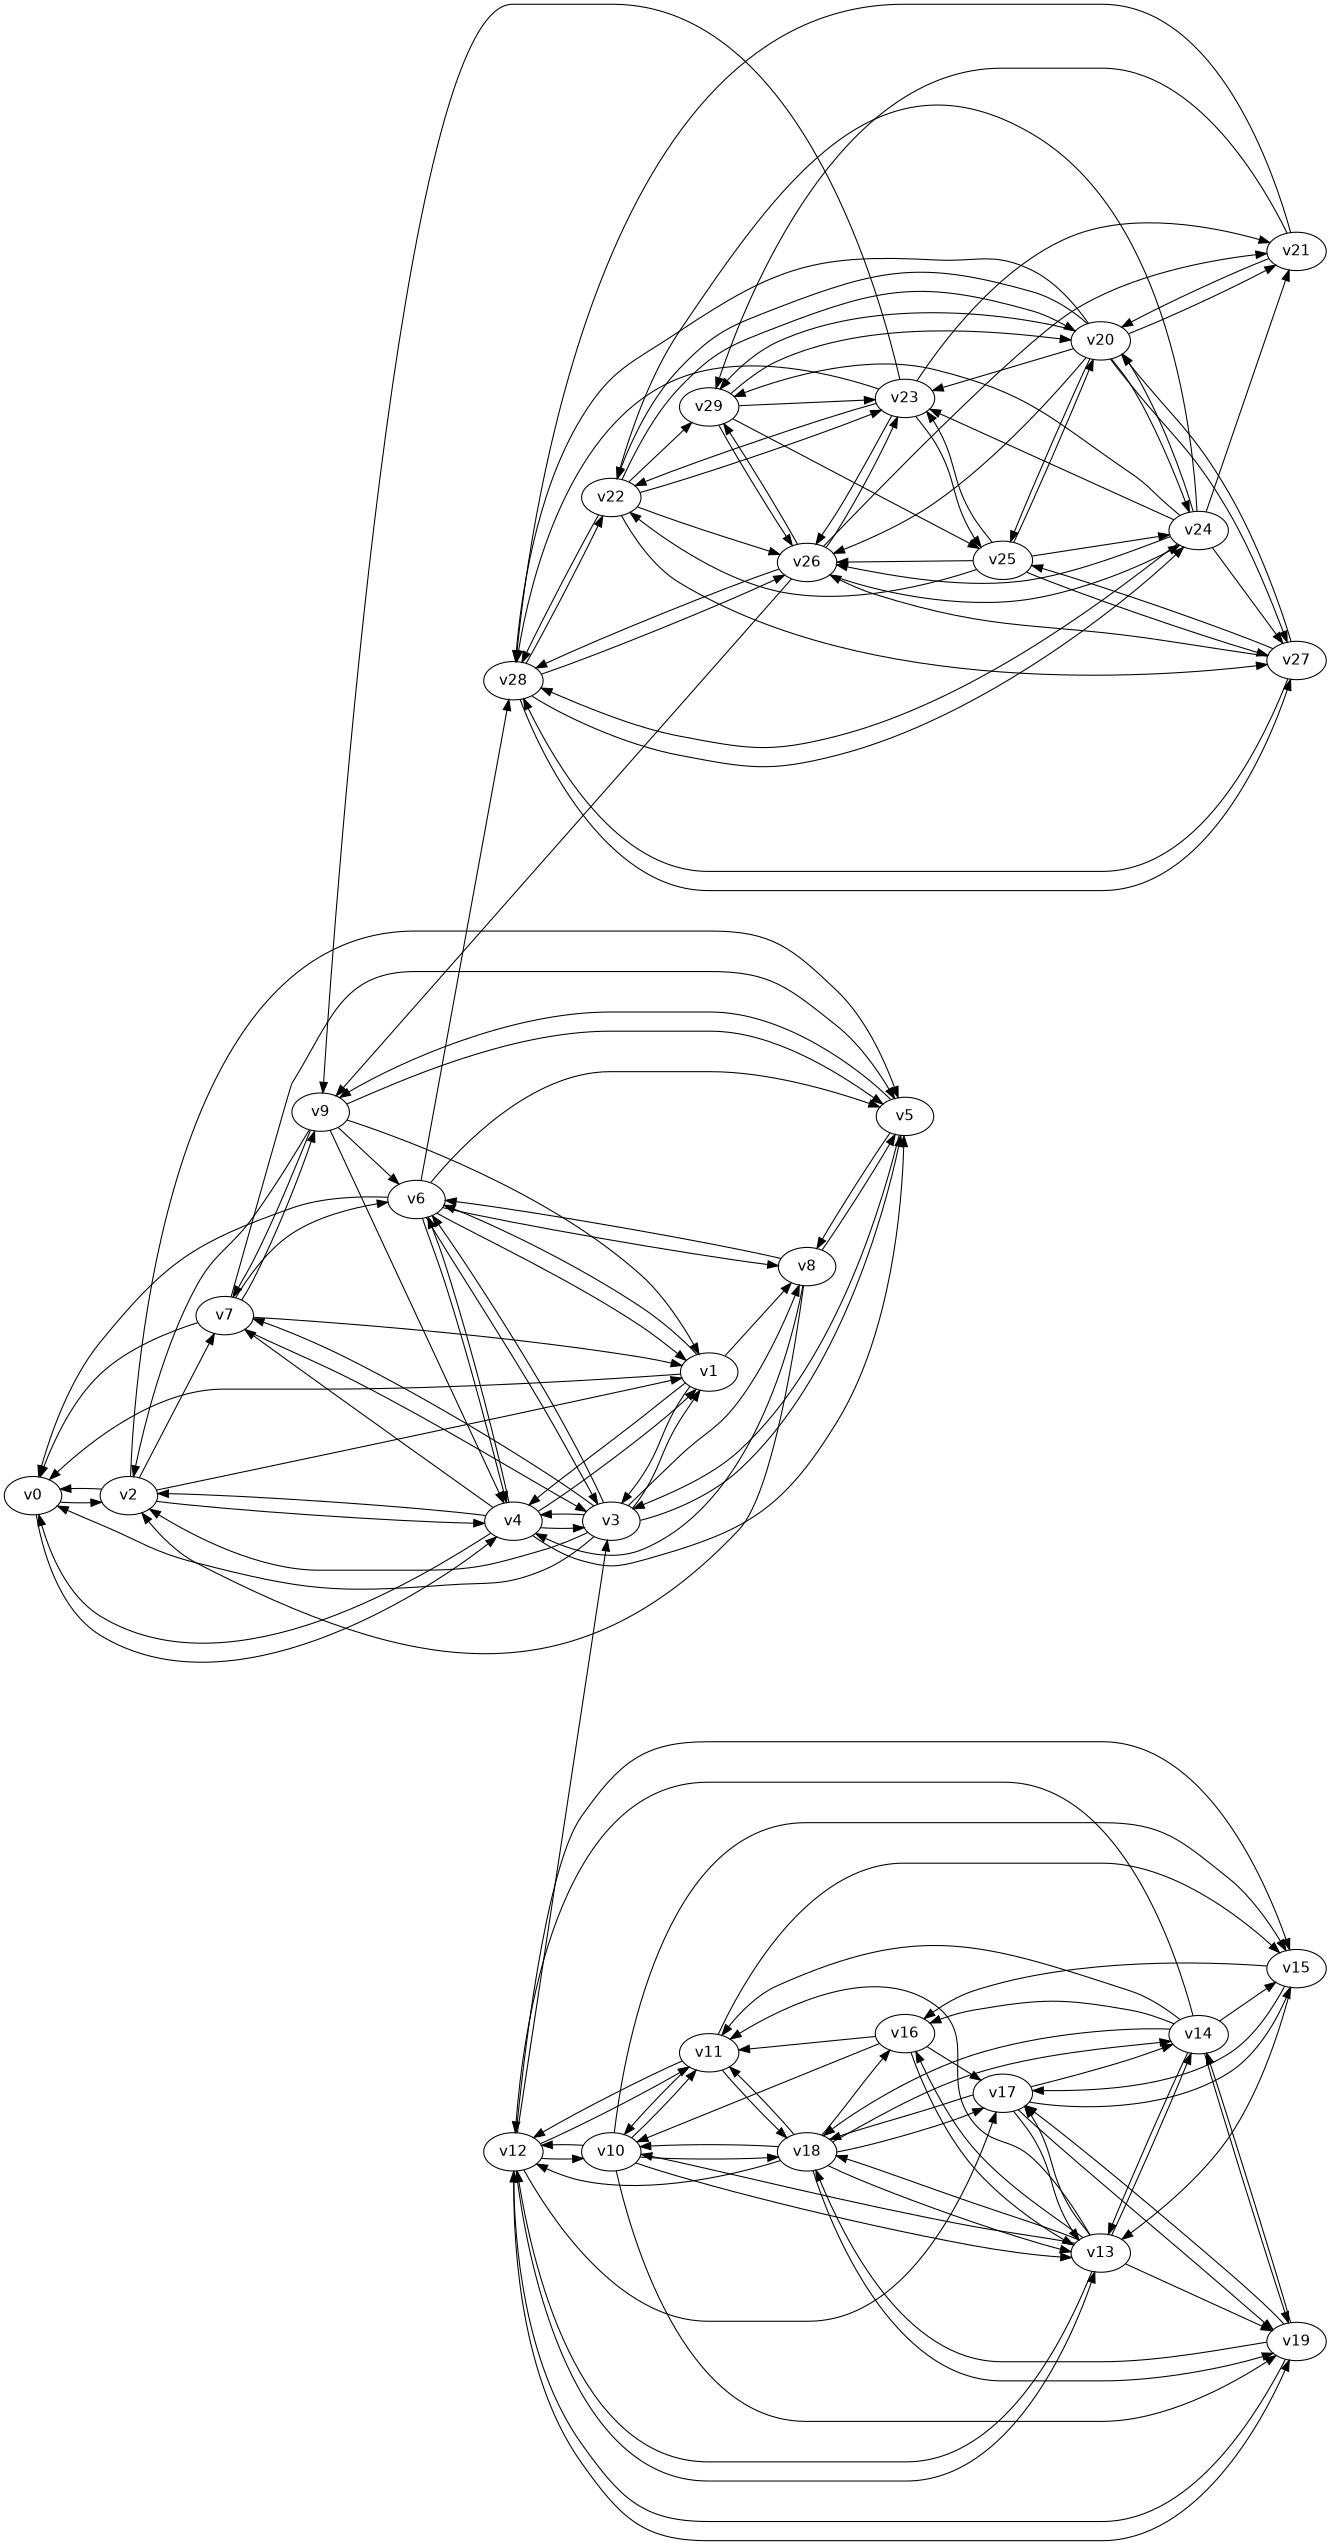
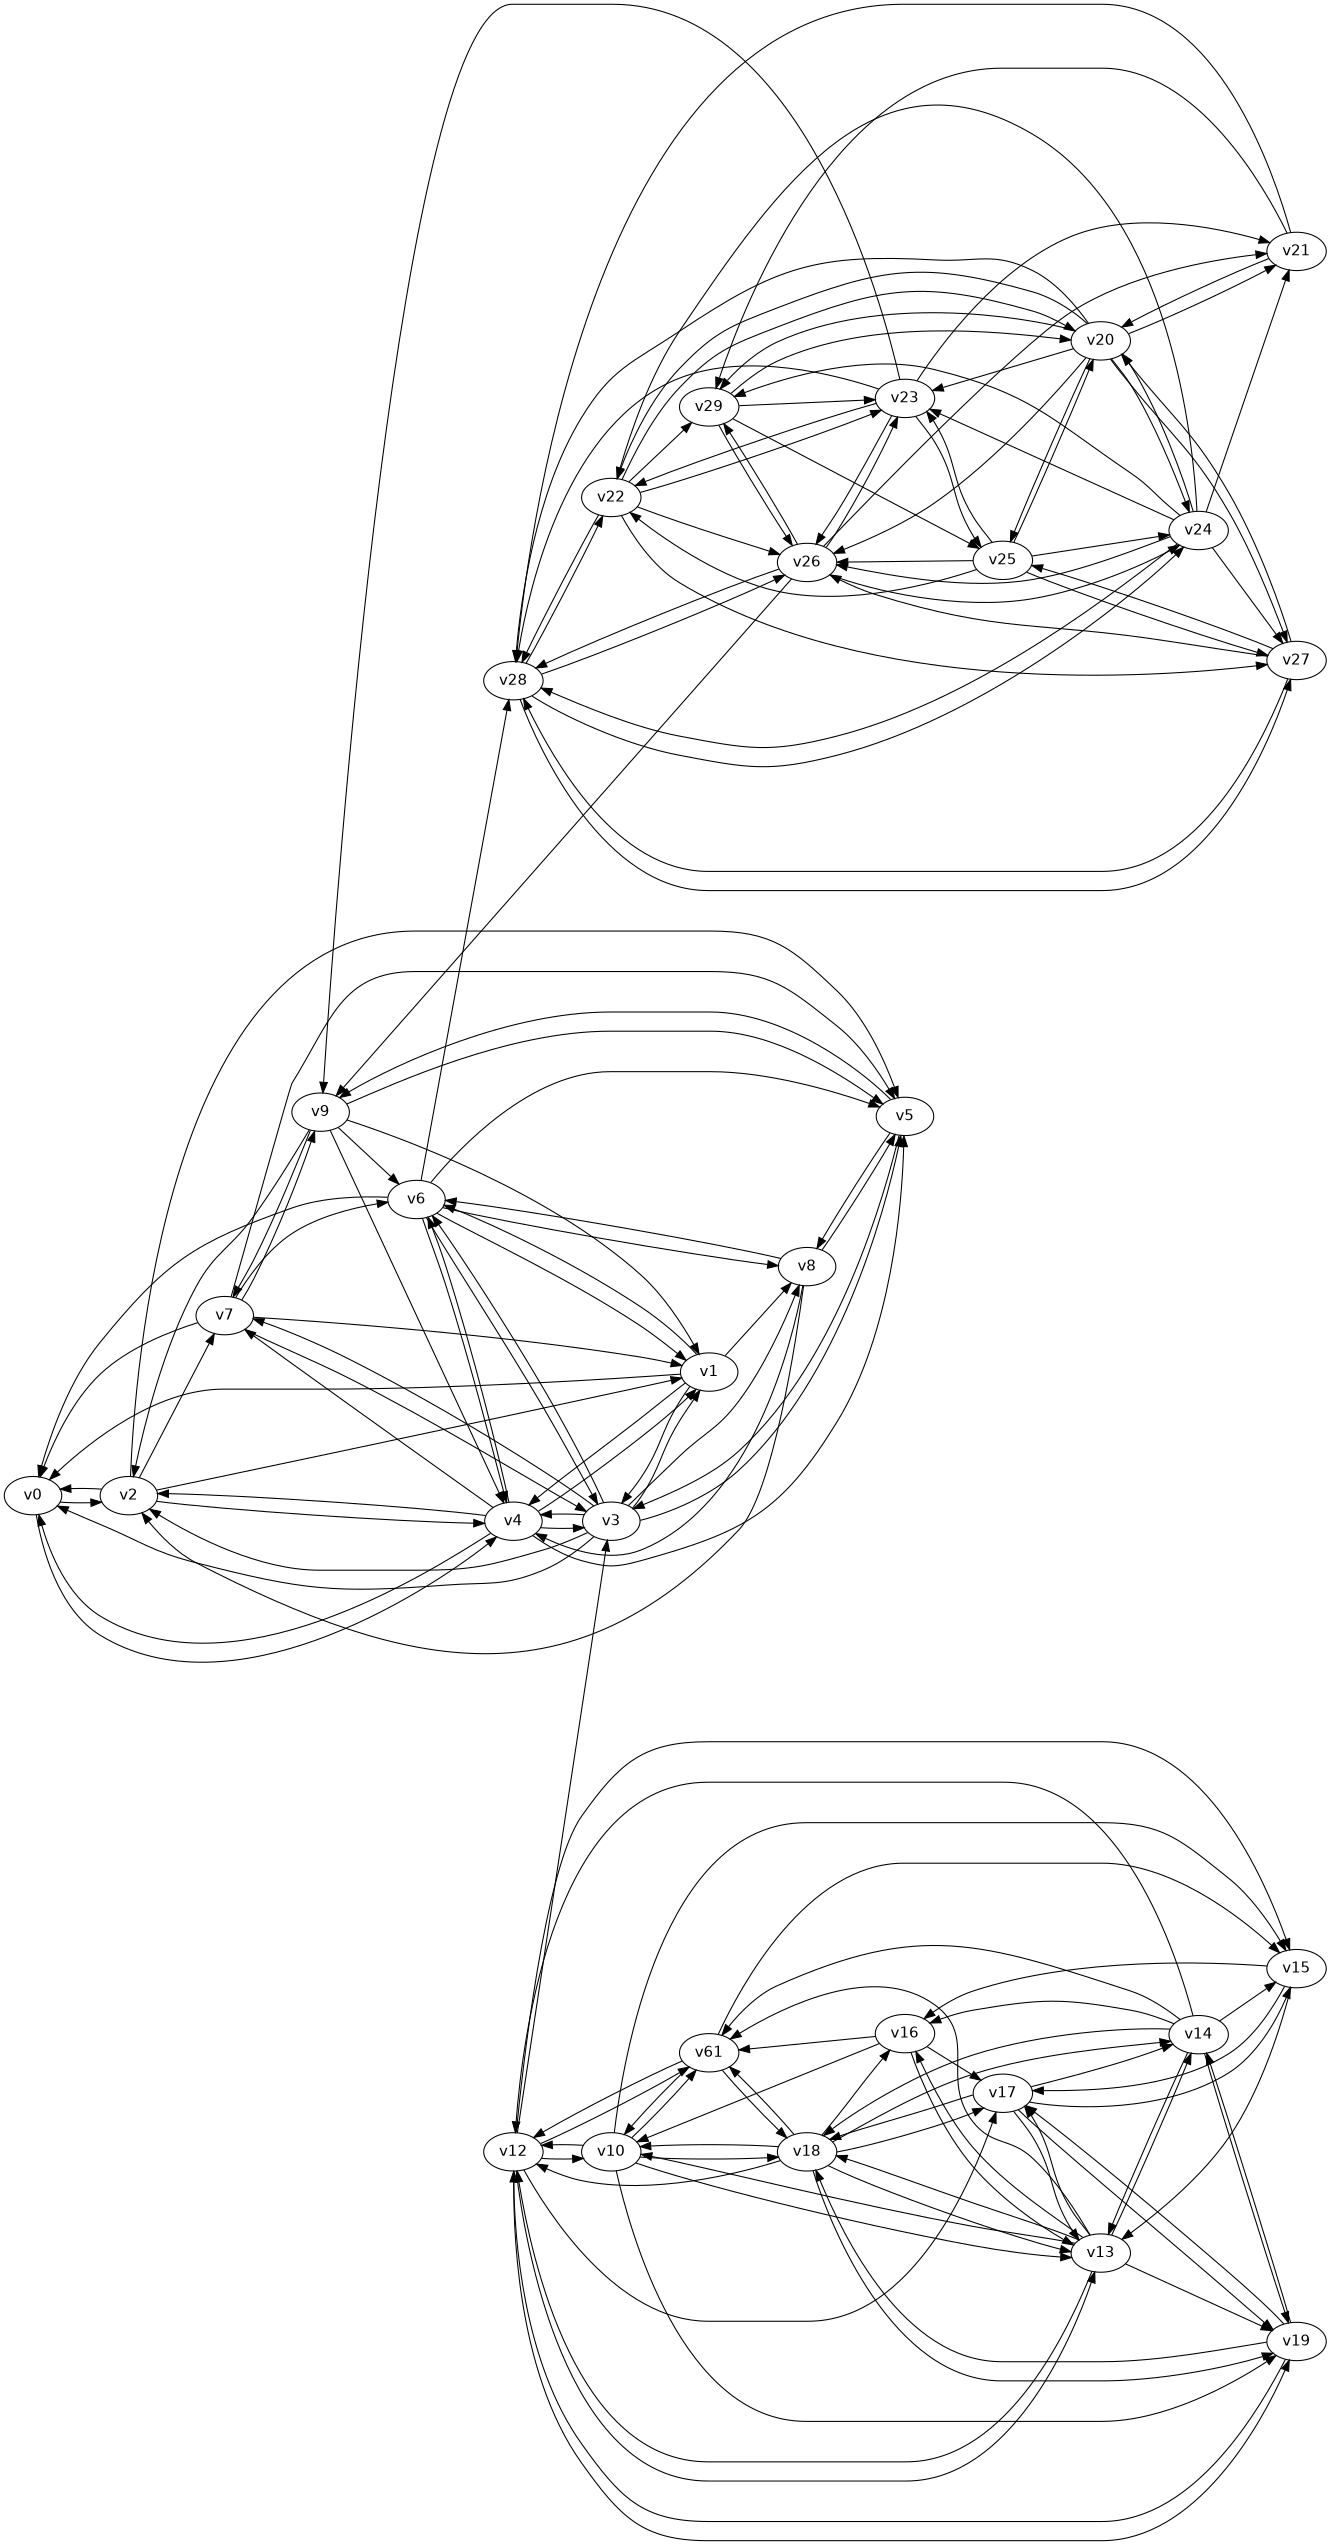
node "v11": label "v11" -> "v61"
